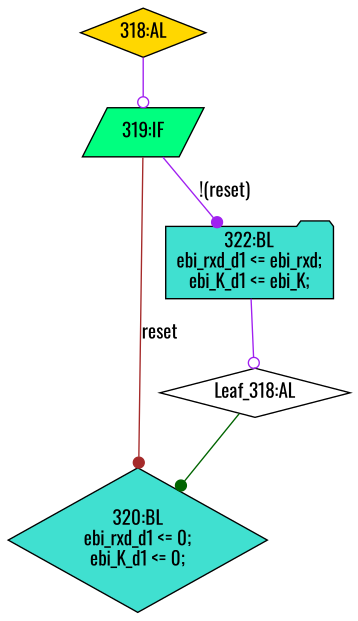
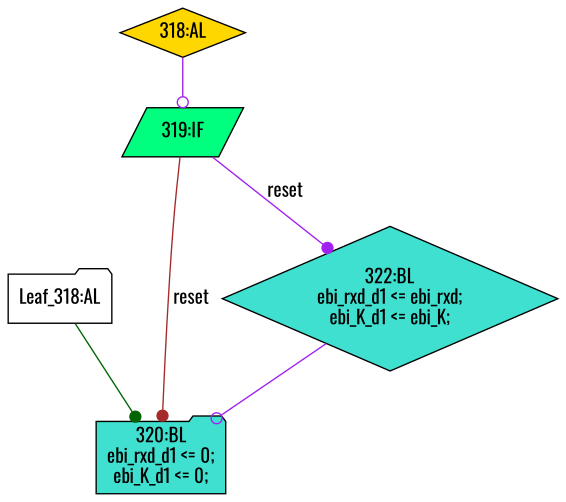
edge "319:IF" -> "322:BL ebi_rxd_d1 <= ebi_rxd; ebi_K_d1 <= ebi_K;": label "!(reset)" -> "reset"
node "322:BL ebi_rxd_d1 <= ebi_rxd; ebi_K_d1 <= ebi_K;": shape folder -> diamond
edge "322:BL ebi_rxd_d1 <= ebi_rxd; ebi_K_d1 <= ebi_K;" -> "Leaf_318:AL": now "322:BL ebi_rxd_d1 <= ebi_rxd; ebi_K_d1 <= ebi_K;" -> "320:BL ebi_rxd_d1 <= 0; ebi_K_d1 <= 0;"
node "Leaf_318:AL": shape diamond -> folder
node "320:BL ebi_rxd_d1 <= 0; ebi_K_d1 <= 0;": shape diamond -> folder
